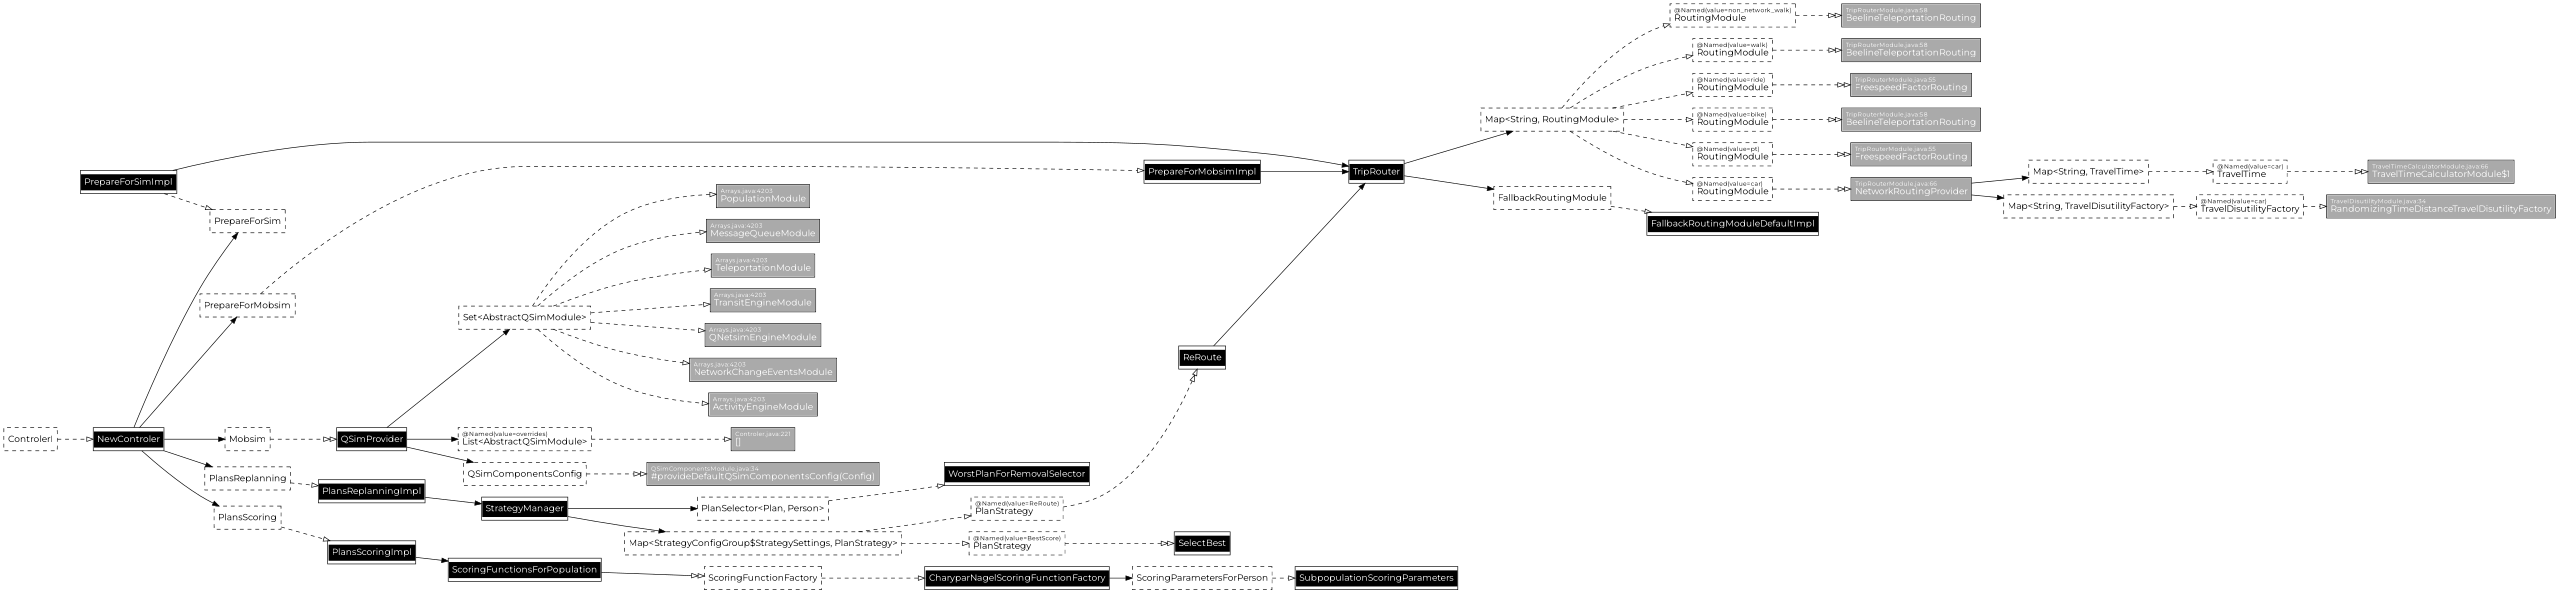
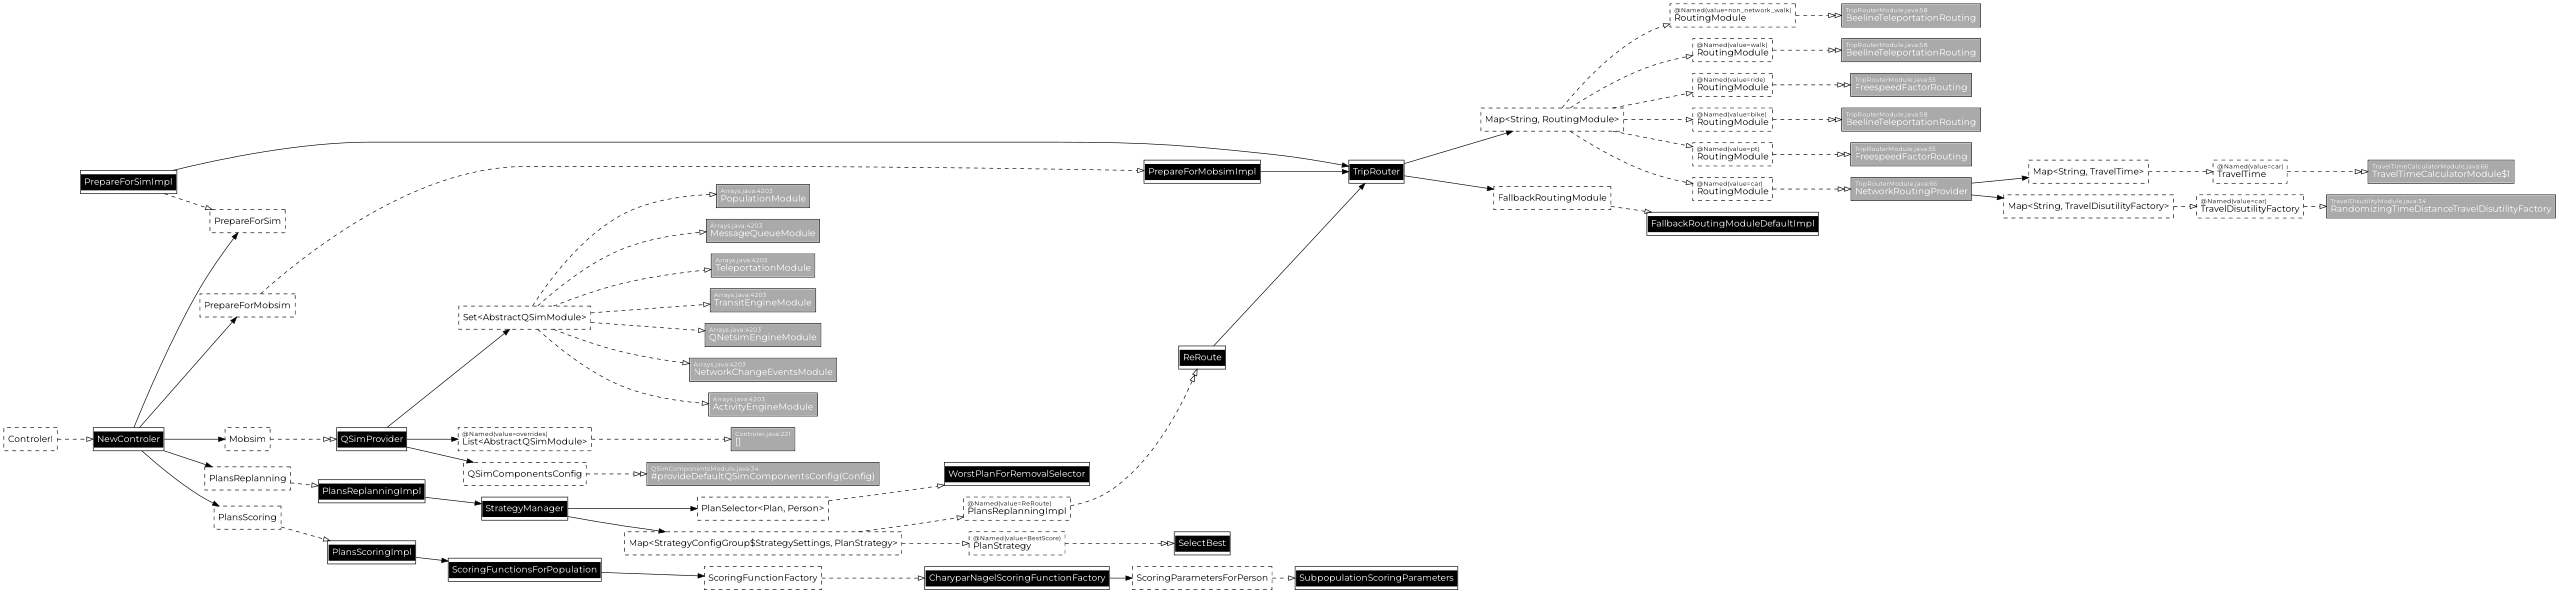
node "@Named(value=ReRoute)": text "PlanStrategy" -> "PlansReplanningImpl"
edge "ScoringFunctionsForPopulation" -> "ScoringFunctionFactory": arrowhead onormalonormal -> normal
